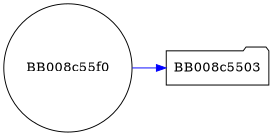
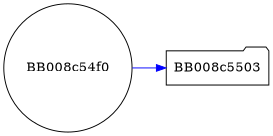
node "BB008c55f0": label "BB008c55f0" -> "BB008c54f0"
